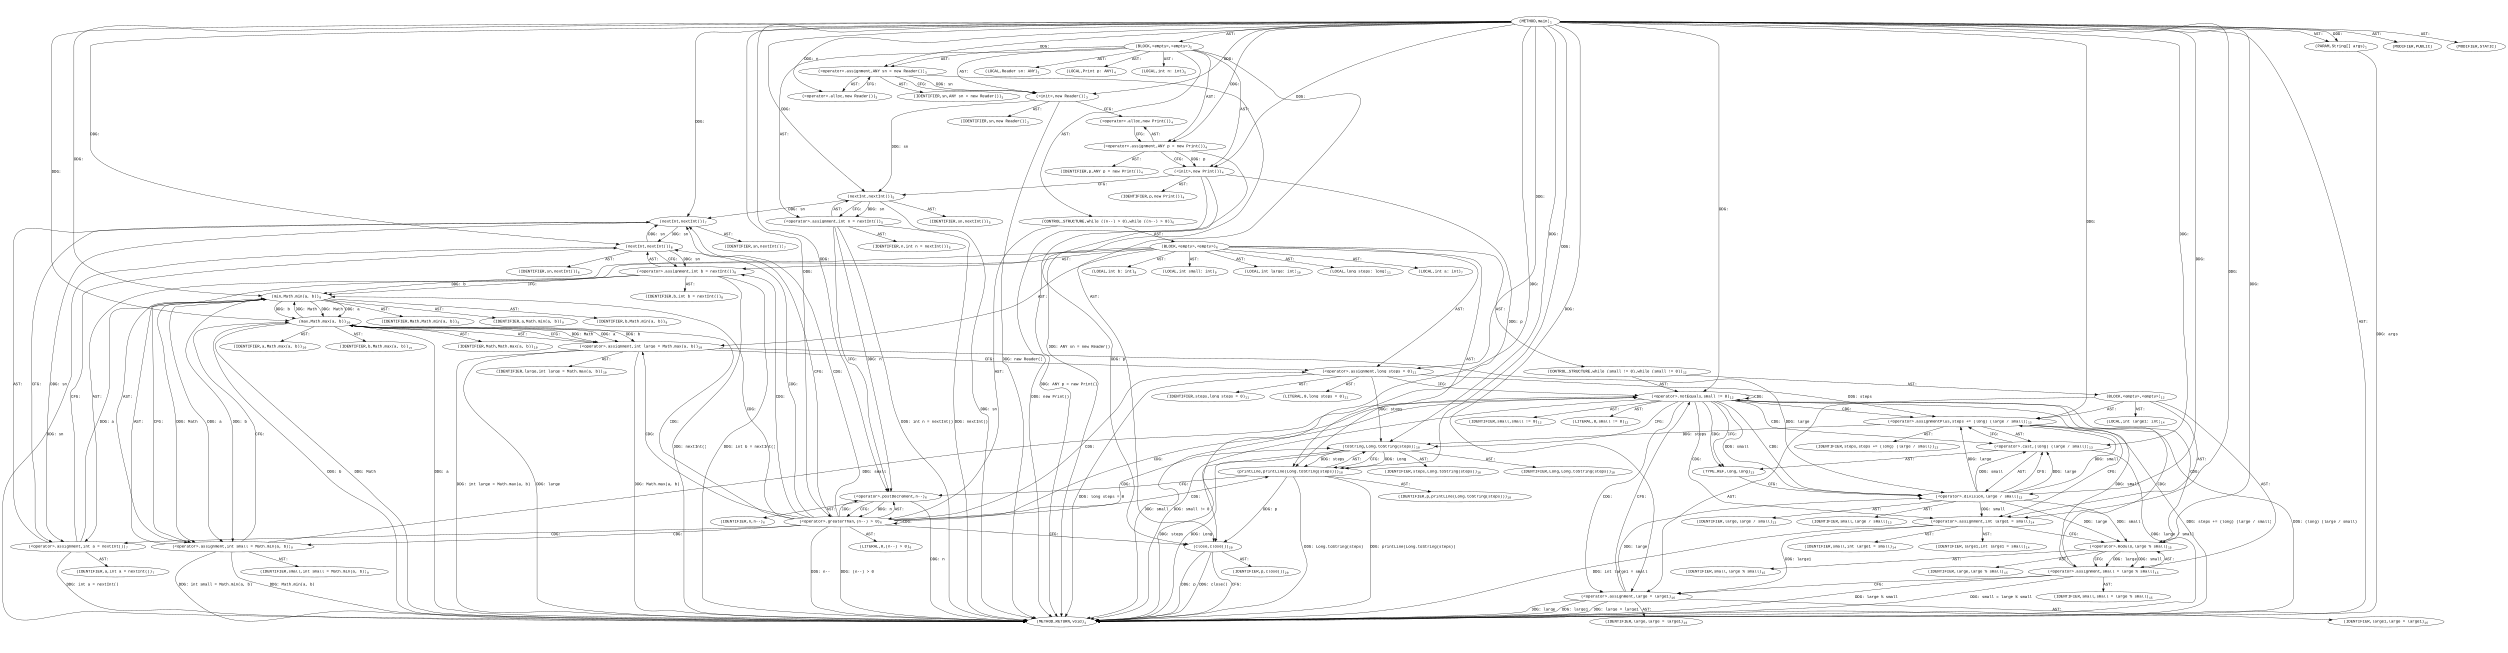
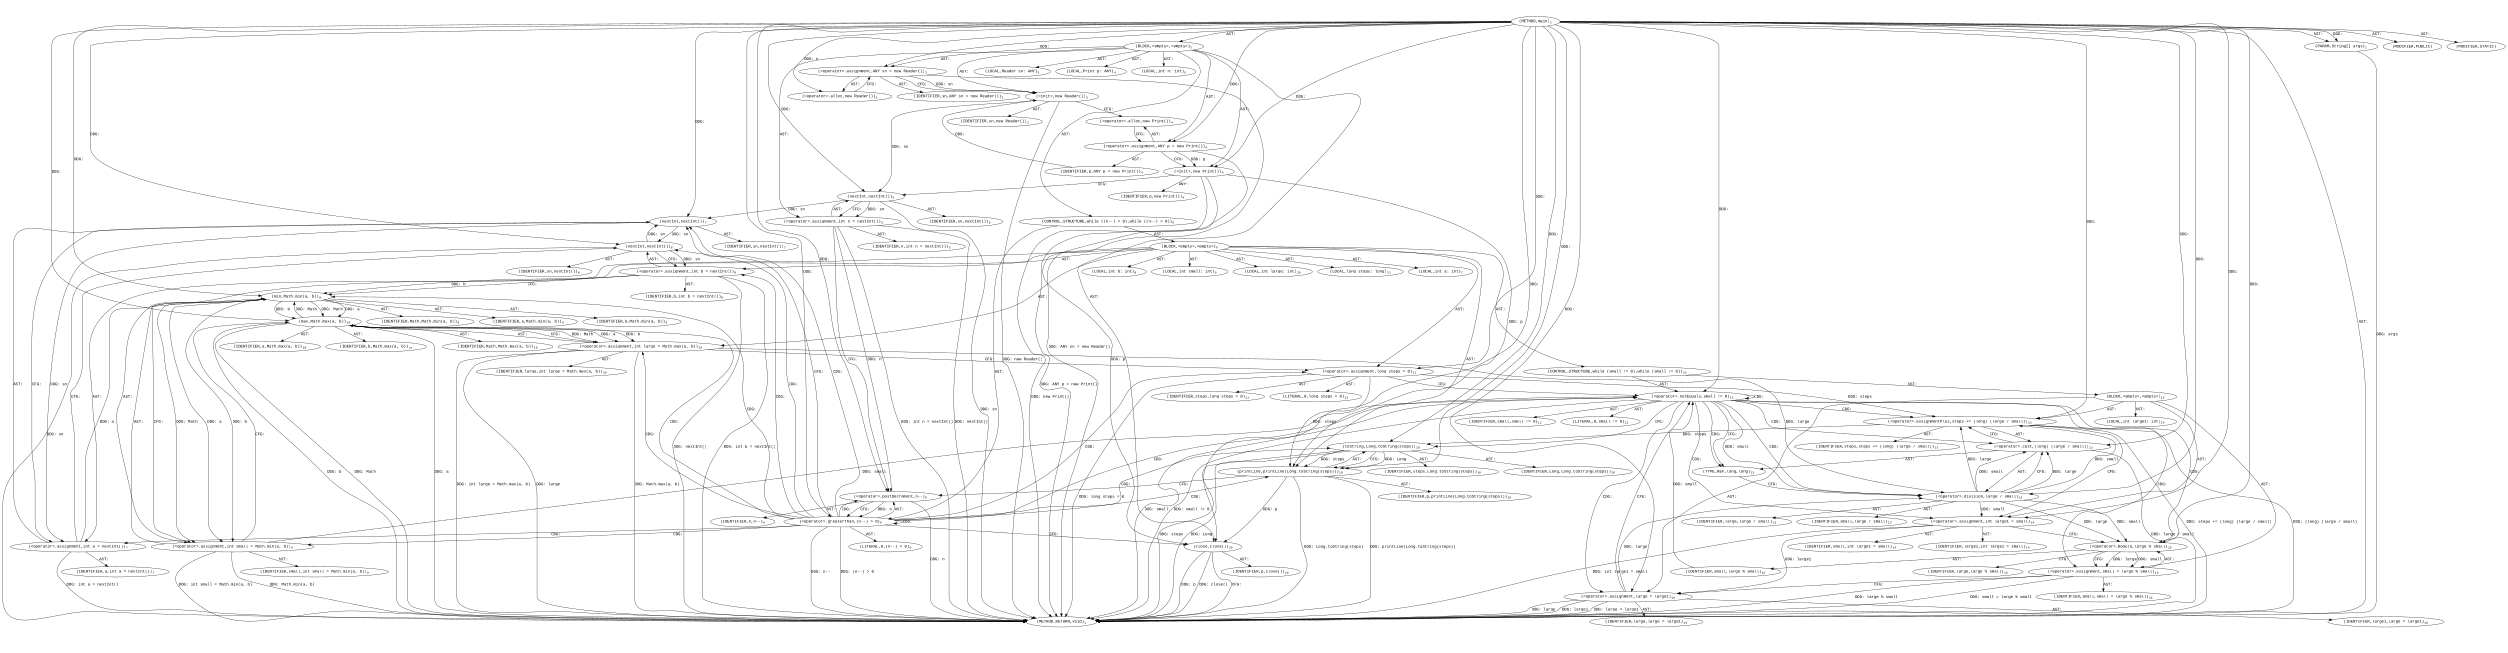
edge "(METHOD,main)" -> "(<init>,new Reader())": now "(IDENTIFIER,p,ANY p = new Print())" -> "(<init>,new Reader())"
edge "(<init>,new Print())" -> "(IDENTIFIER,p,new Print())": label "AST: " -> "ANY: "
edge "(<operator>.assignment,small = large % small)" -> "(<operator>.notEquals,small != 0)": now "(IDENTIFIER,small,large % small)" -> "(<operator>.notEquals,small != 0)"
edge "(<operator>.assignment,long steps = 0)" -> "(toString,Long.toString(steps))": now "(<operator>.assignment,long steps = 0)" -> "(printLine,printLine(Long.toString(steps)))"
edge "(<operator>.modulo,large % small)" -> "(IDENTIFIER,large,large % small)": label "AST: " -> "CFG: "
